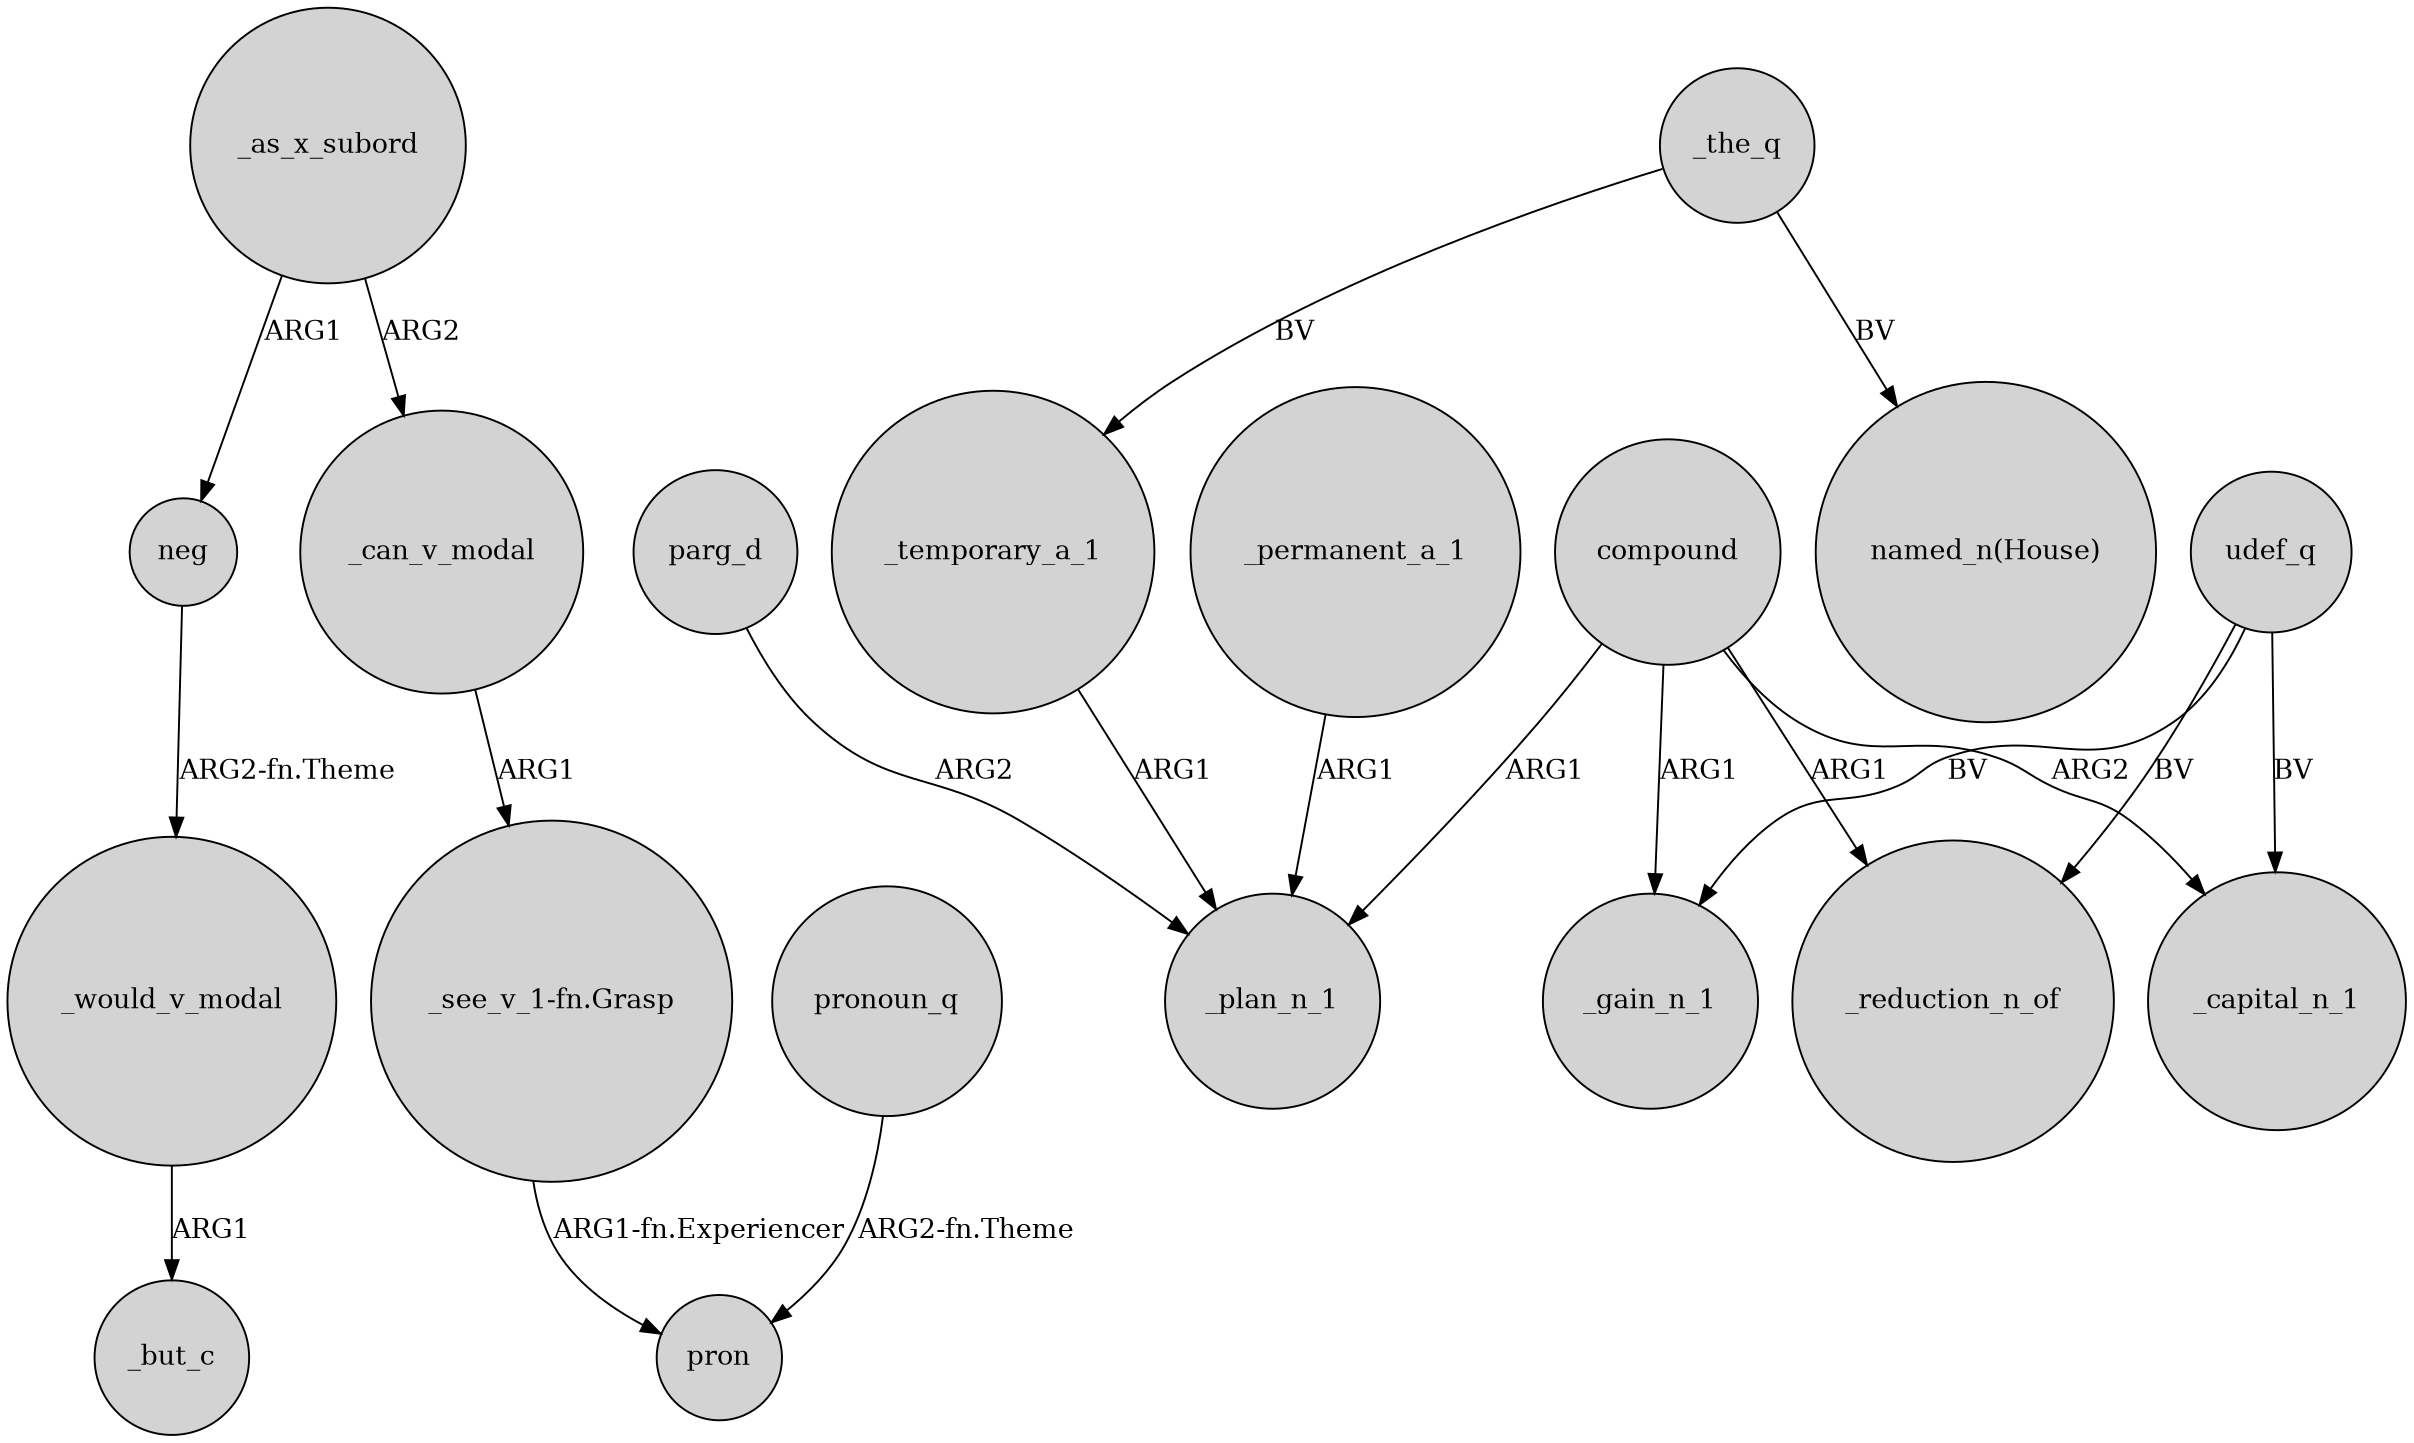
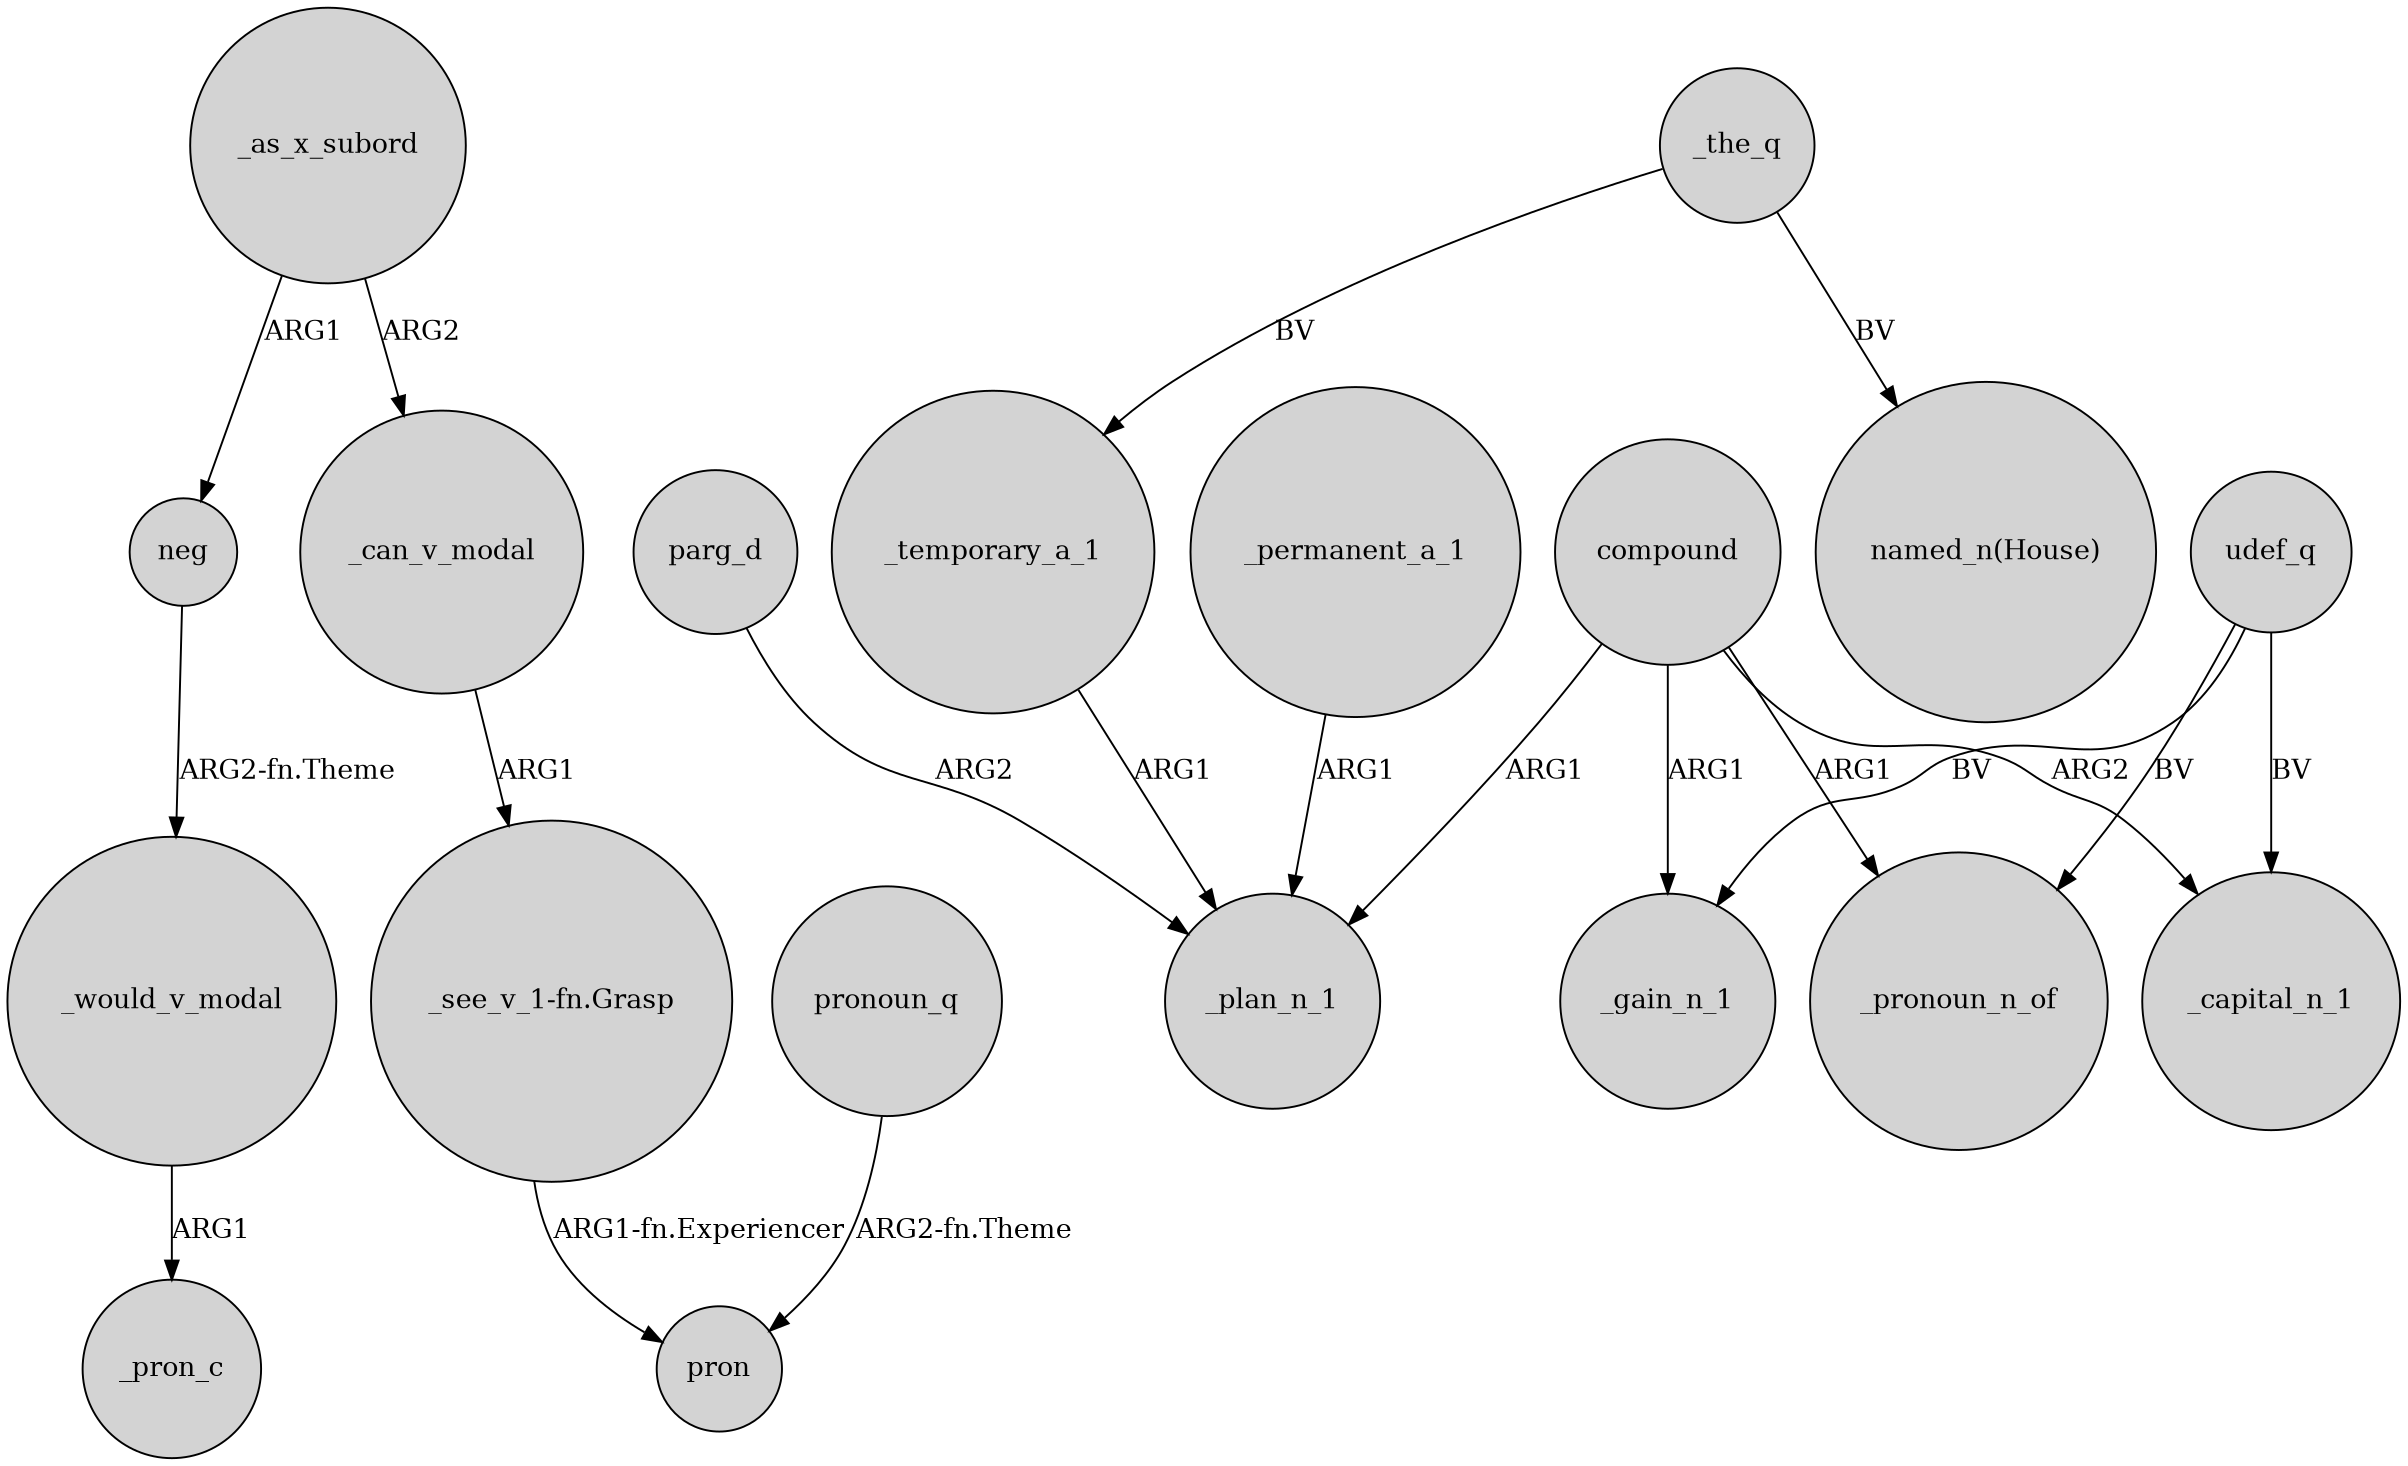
node "_reduction_n_of": label "_reduction_n_of" -> "_pronoun_n_of"
node "_but_c": label "_but_c" -> "_pron_c"
